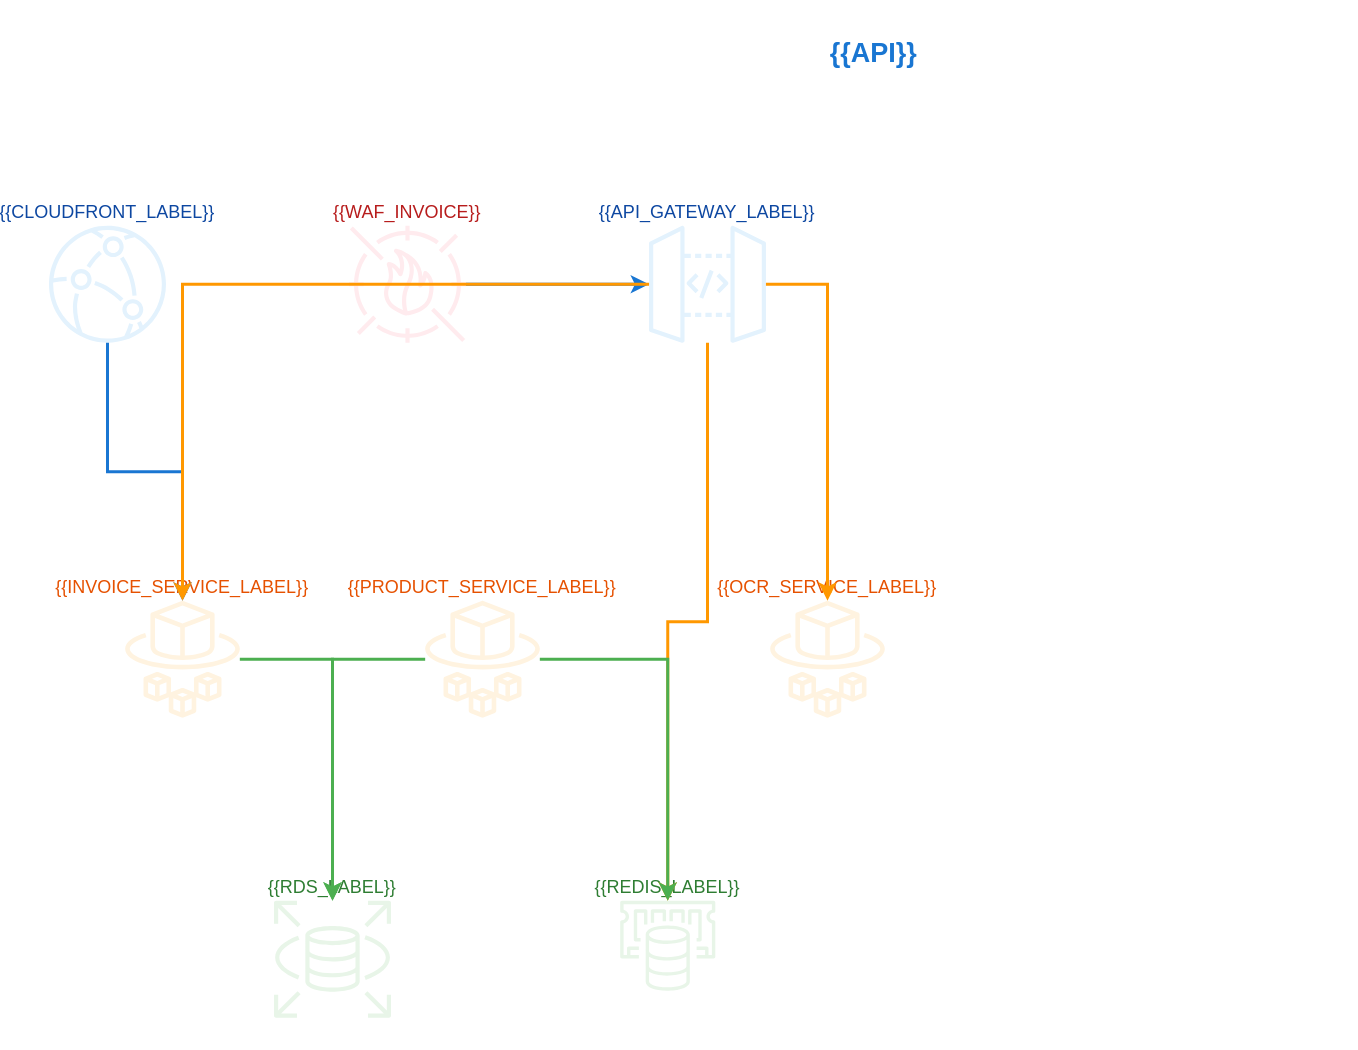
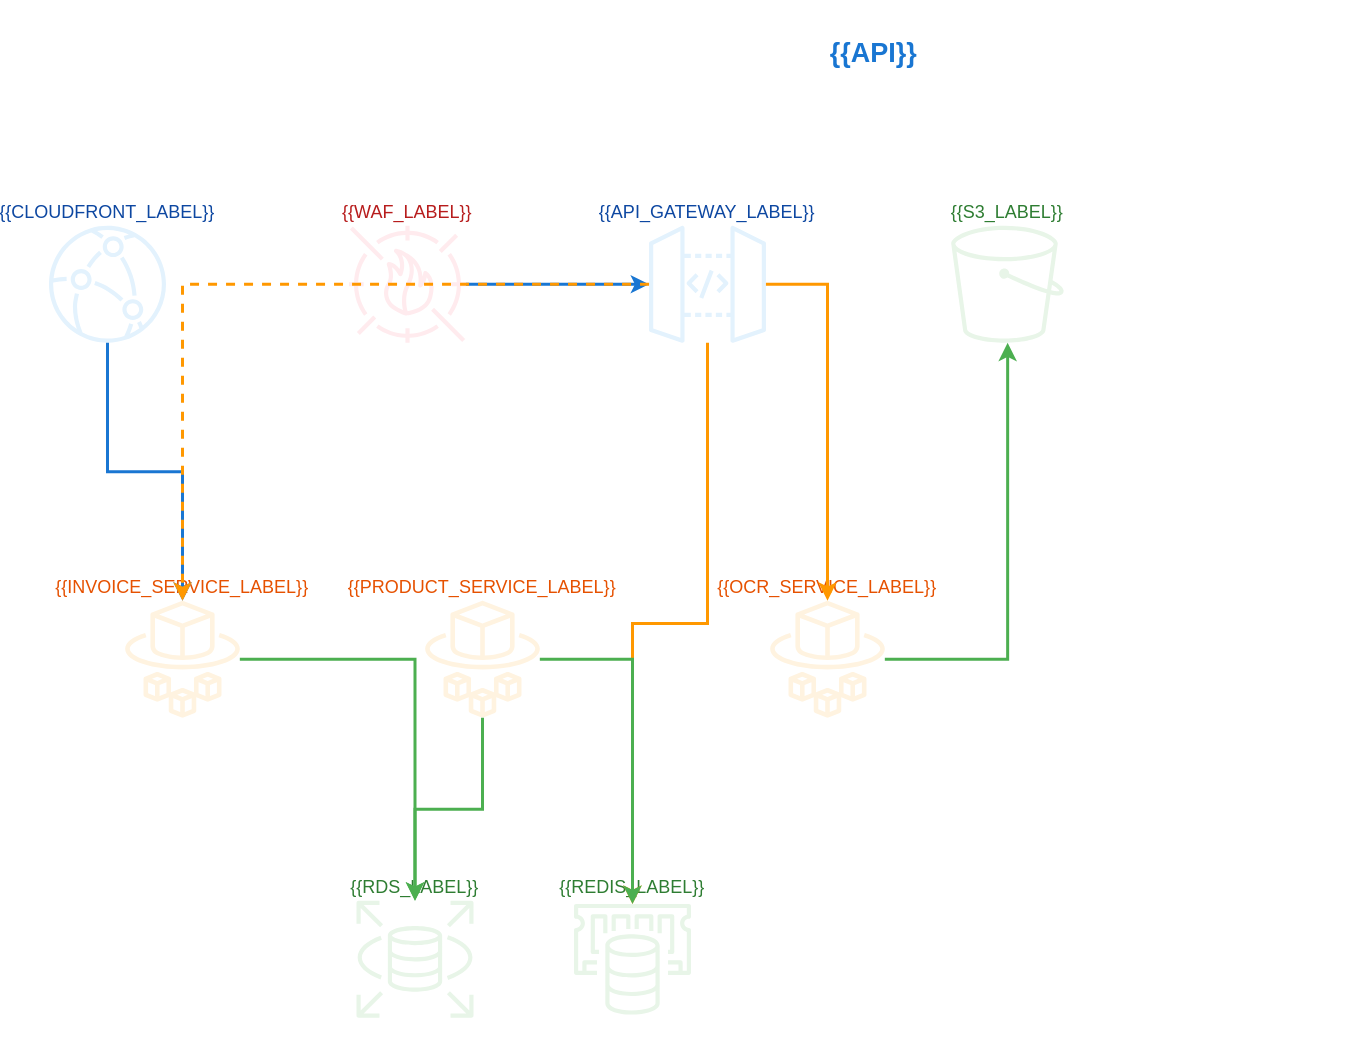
node "{{WAF_INVOICE}}": label "{{WAF_INVOICE}}" -> "{{WAF_LABEL}}"
edge "{{API_GATEWAY_LABEL}}" -> "{{INVOICE_SERVICE_LABEL}}": style solid -> dashed
node "{{S3_LABEL}}": added
edge "{{OCR_SERVICE_LABEL}}" -> "{{S3_LABEL}}": added
node "{{REDIS_LABEL}}": size 188x90 -> 117x117
node "{{RDS_LABEL}}": moved (332, 959) -> (415, 959)
